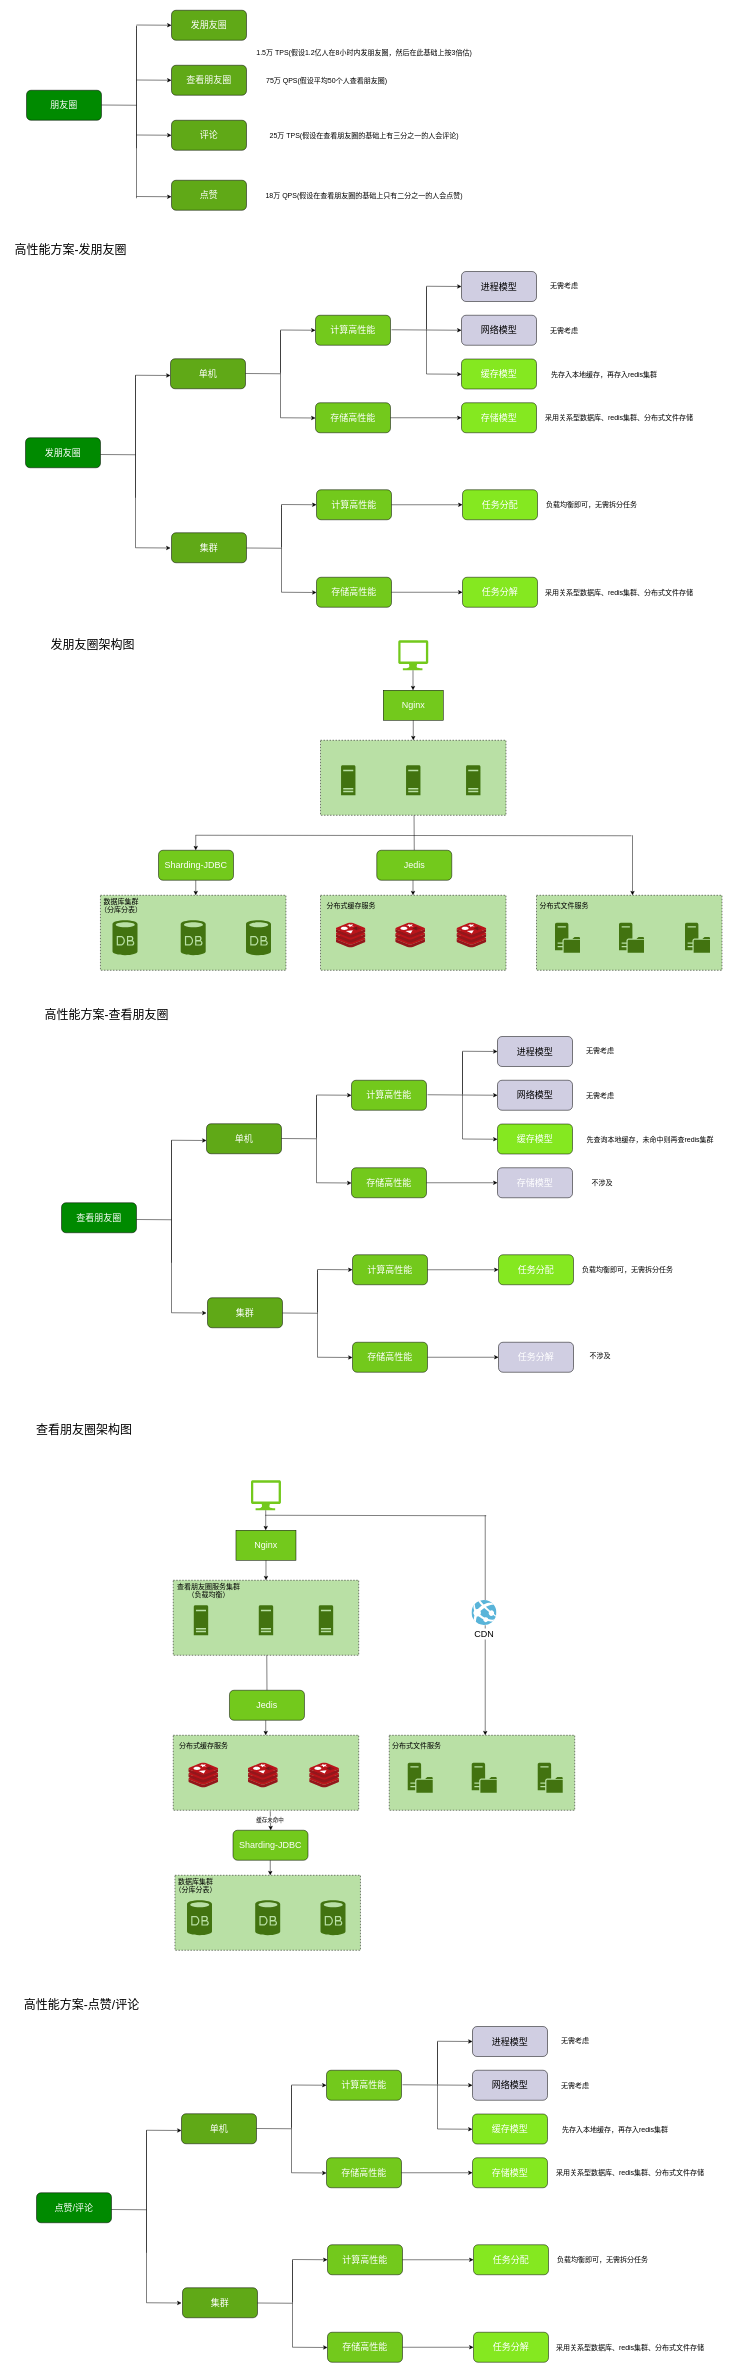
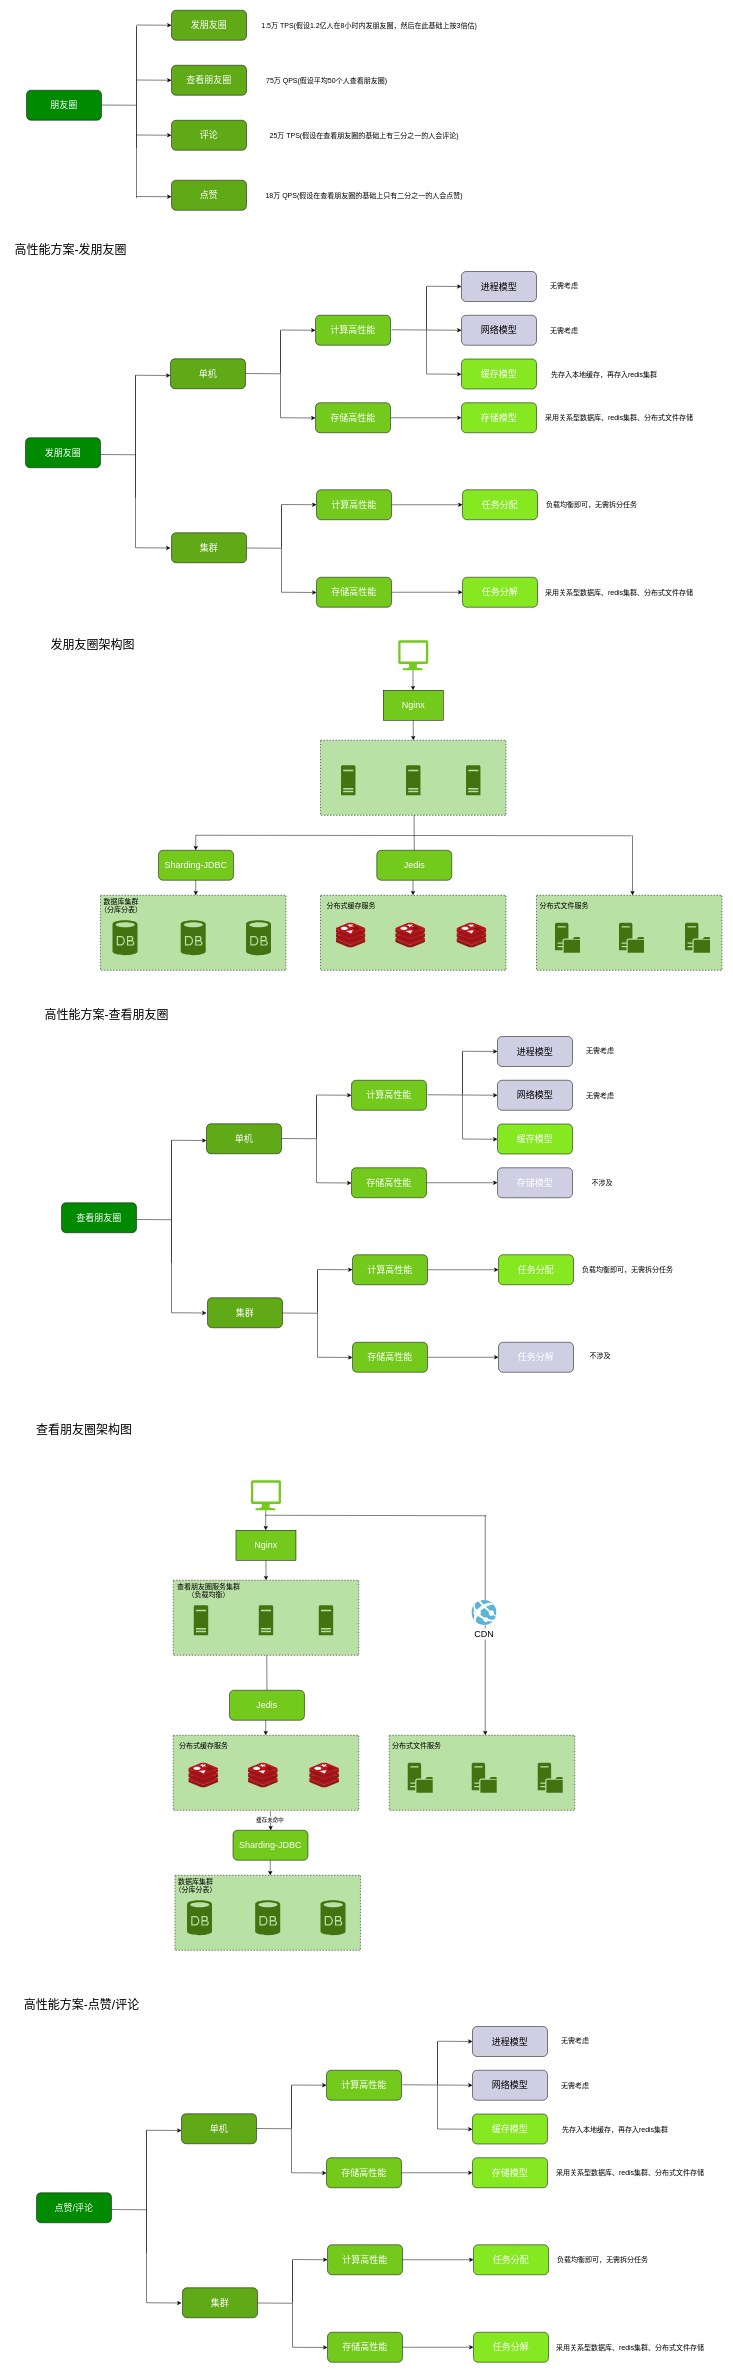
node "1.5万 TPS(假设1.2亿人在8小时内发朋友圈，然后在此基础上按3倍估)": moved (364, 53) -> (369, 25)
node "先查询本地缓存，未命中则再查redis集群": removed
